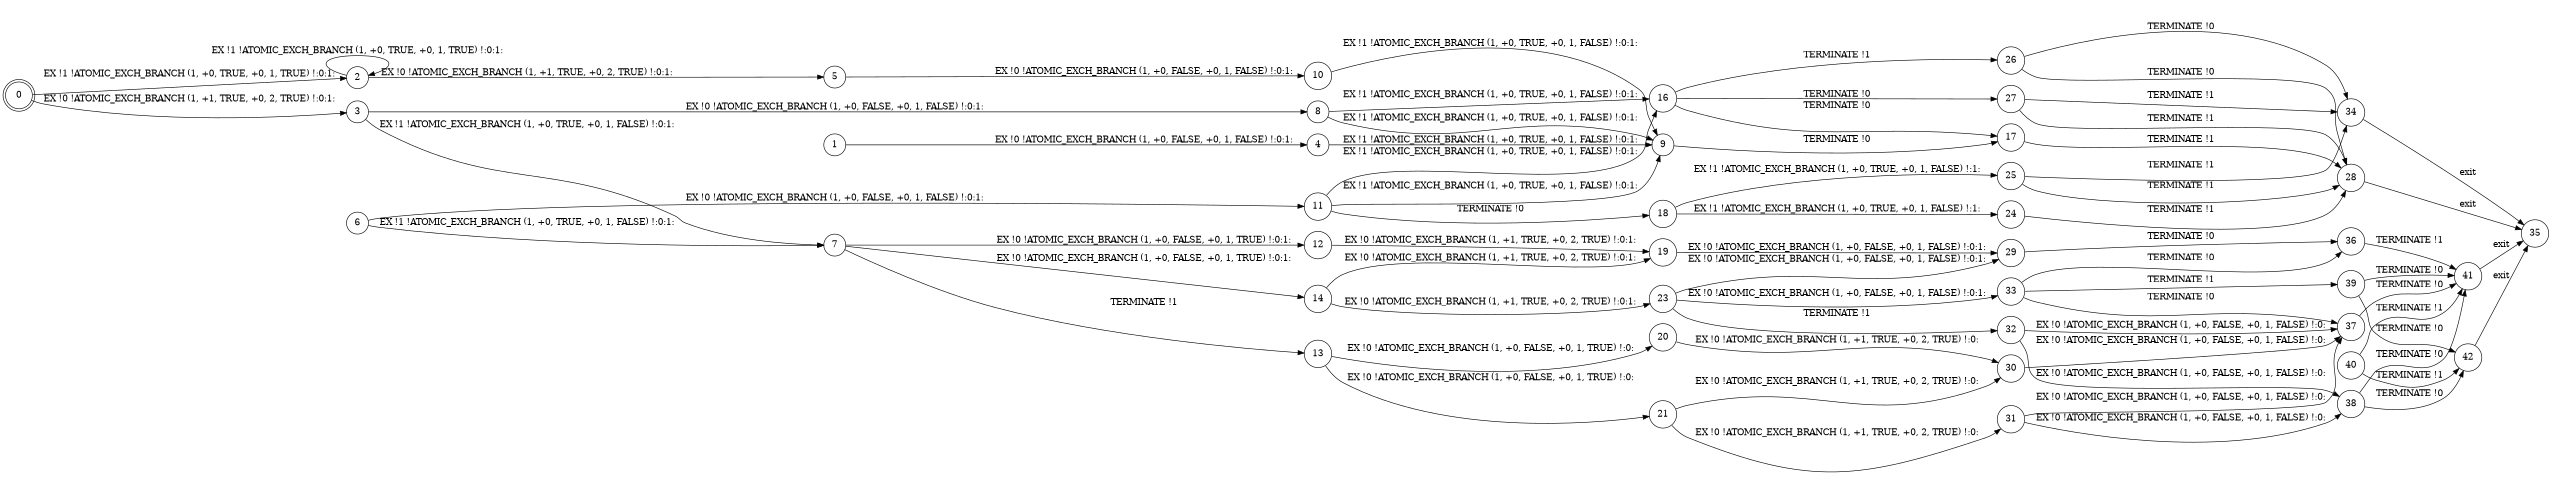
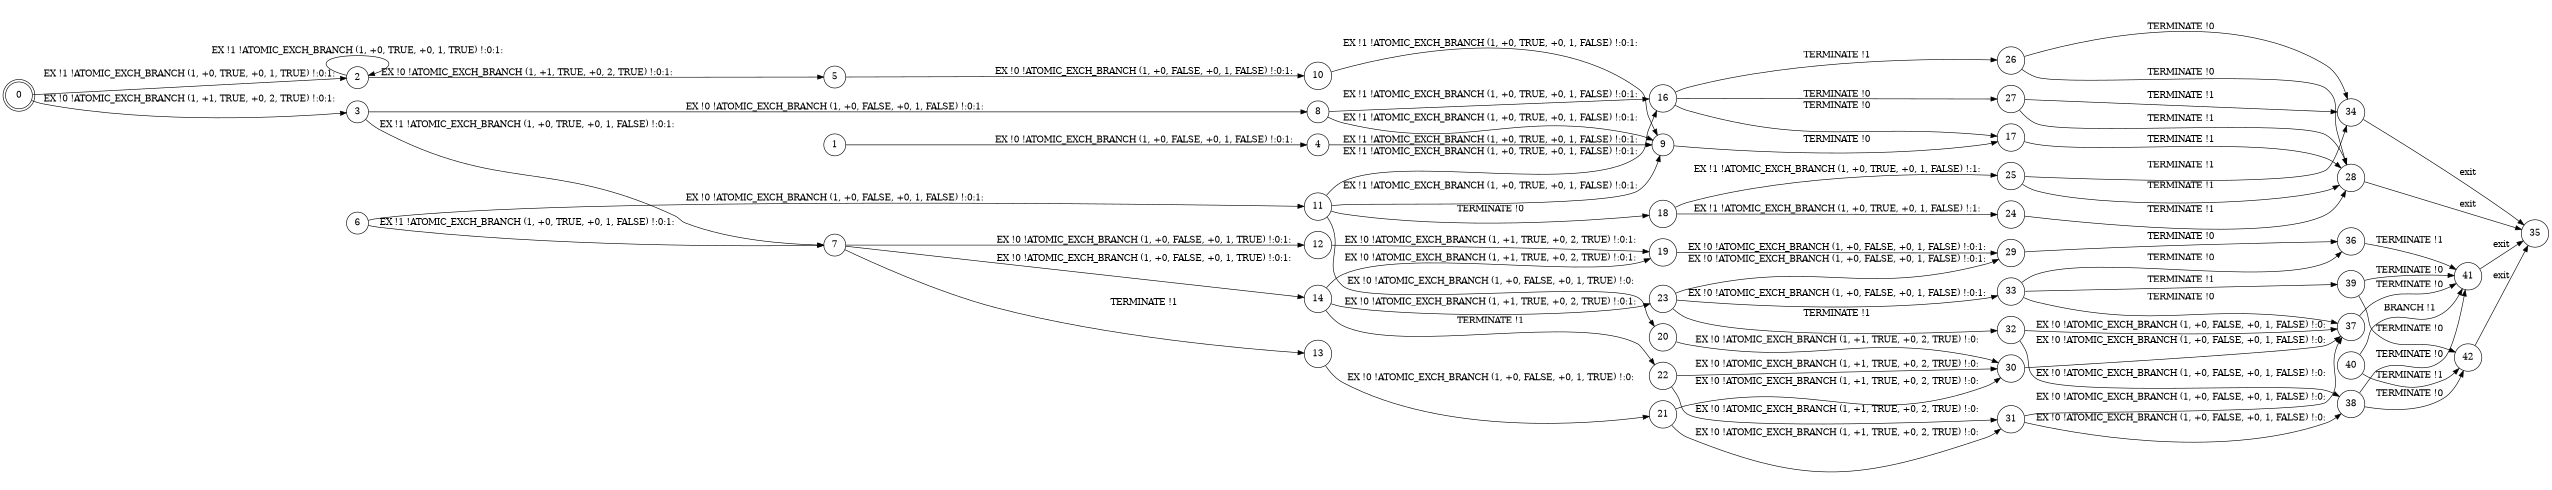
edge "40" -> "41": label "TERMINATE !1" -> "BRANCH !1"
edge "13" -> "20": now "11" -> "20"
node "22": added
